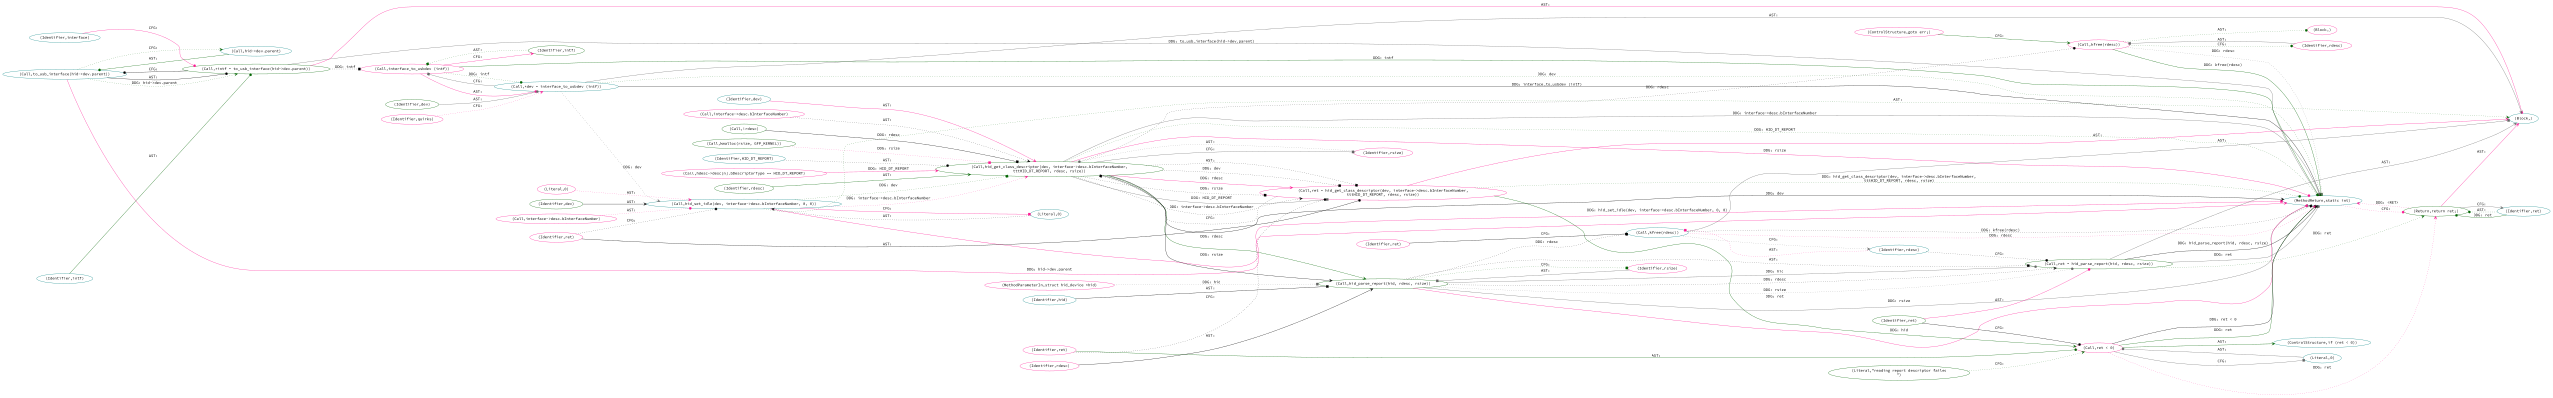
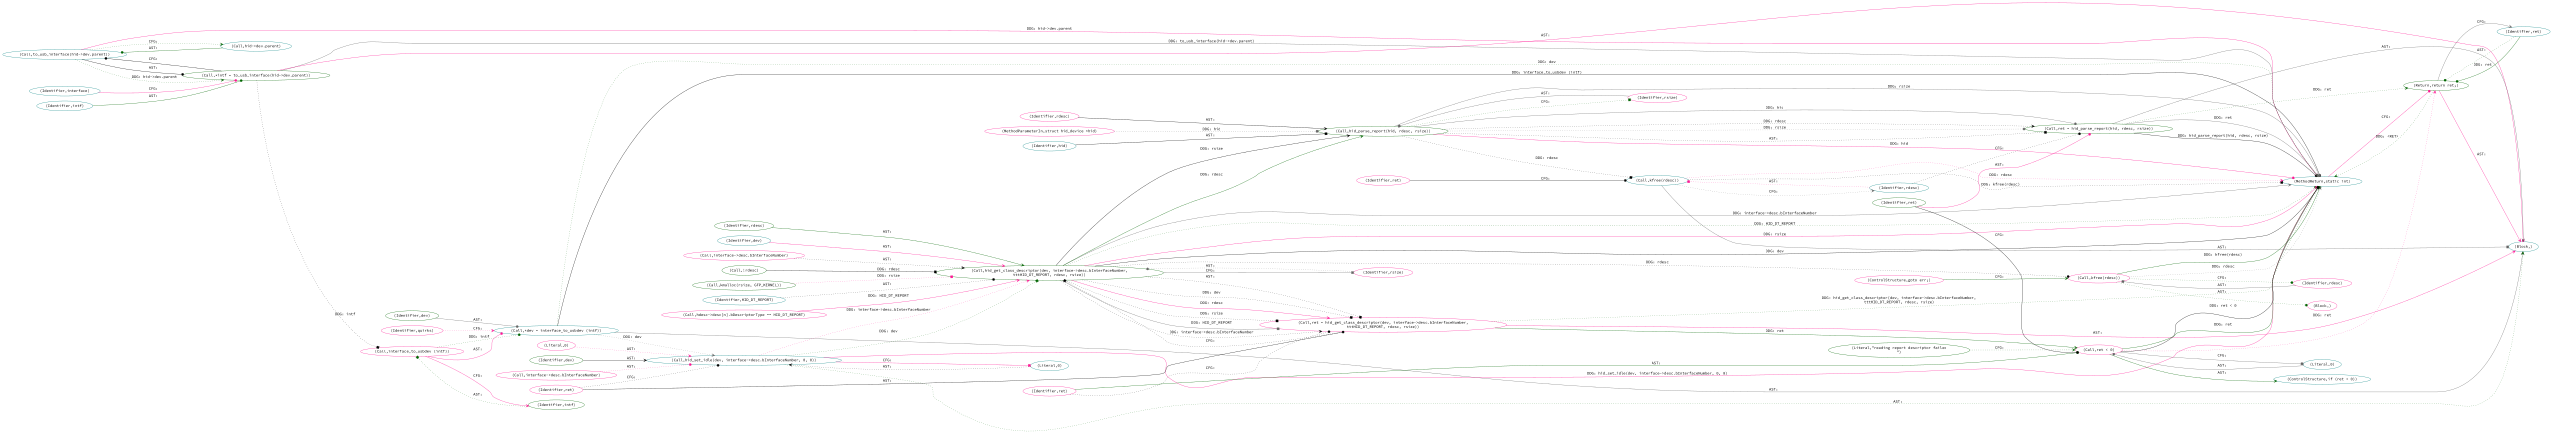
edge "(Call,interface_to_usbdev (intf))" -> "(MethodReturn,static int)": removed, label "DDG: intf"
edge "(Call,*dev = interface_to_usbdev (intf))" -> "(Call,interface_to_usbdev (intf))": removed, label "CFG:"
edge "(Return,return ret;)" -> "(MethodReturn,static int)": color deeppink -> darkgreen
edge "(MethodReturn,static int)" -> "(Return,return ret;)": style dotted -> solid
